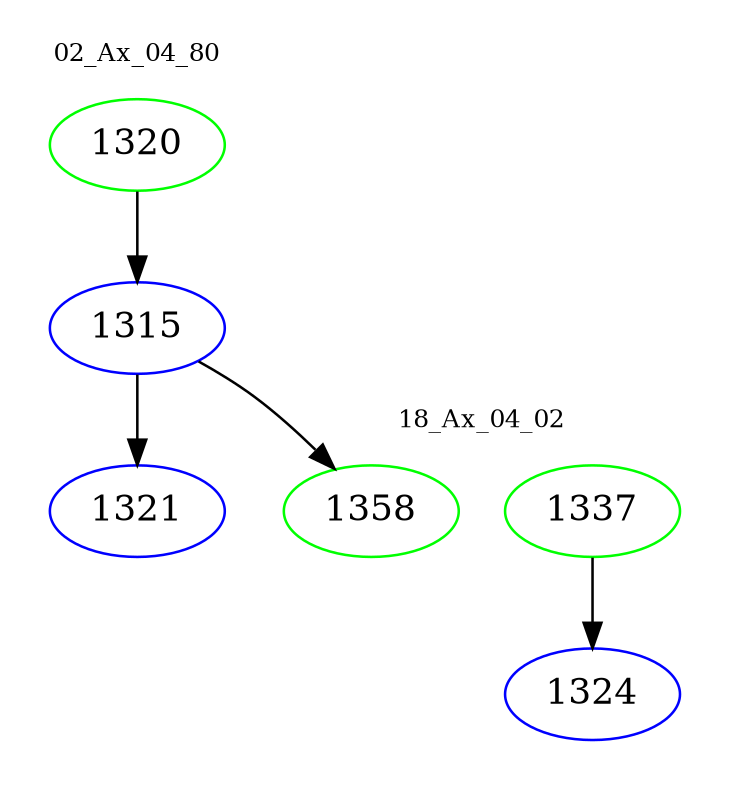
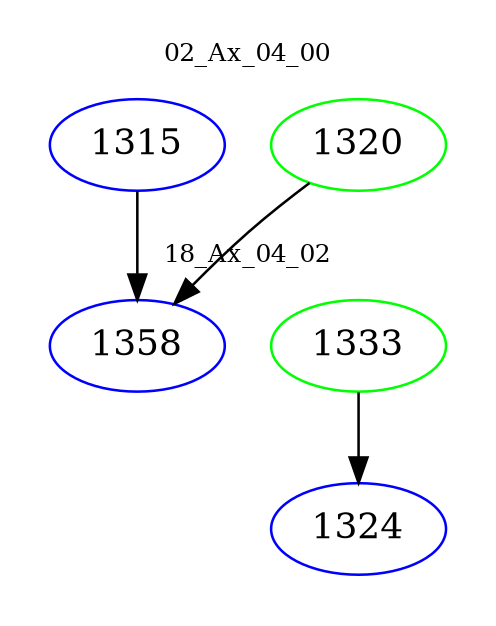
cluster "02_Ax_04_80": label "02_Ax_04_80" -> "02_Ax_04_00"
edge "1320" -> "1315": now "1320" -> "1358"
node "1321": removed
node "1358": color green -> blue
node "1337": label "1337" -> "1333"
